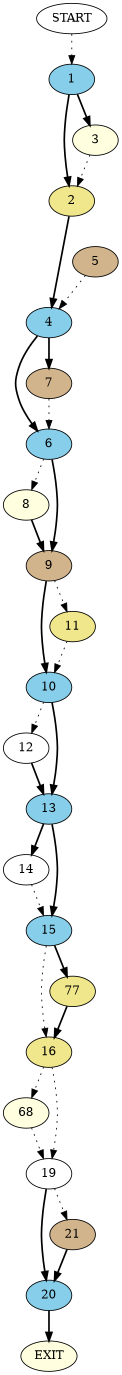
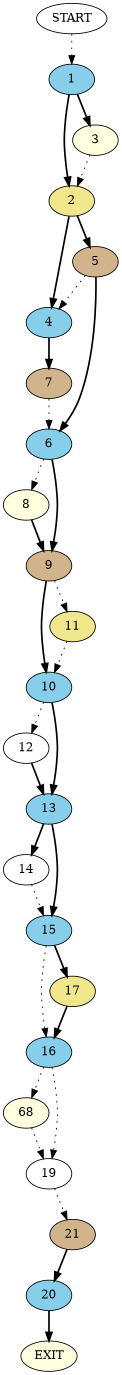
edge "2" -> "5": added
edge "4" -> "6": now "5" -> "6"
node "77": label "77" -> "17"
node "16": fillcolor khaki -> skyblue
edge "19" -> "20": removed
